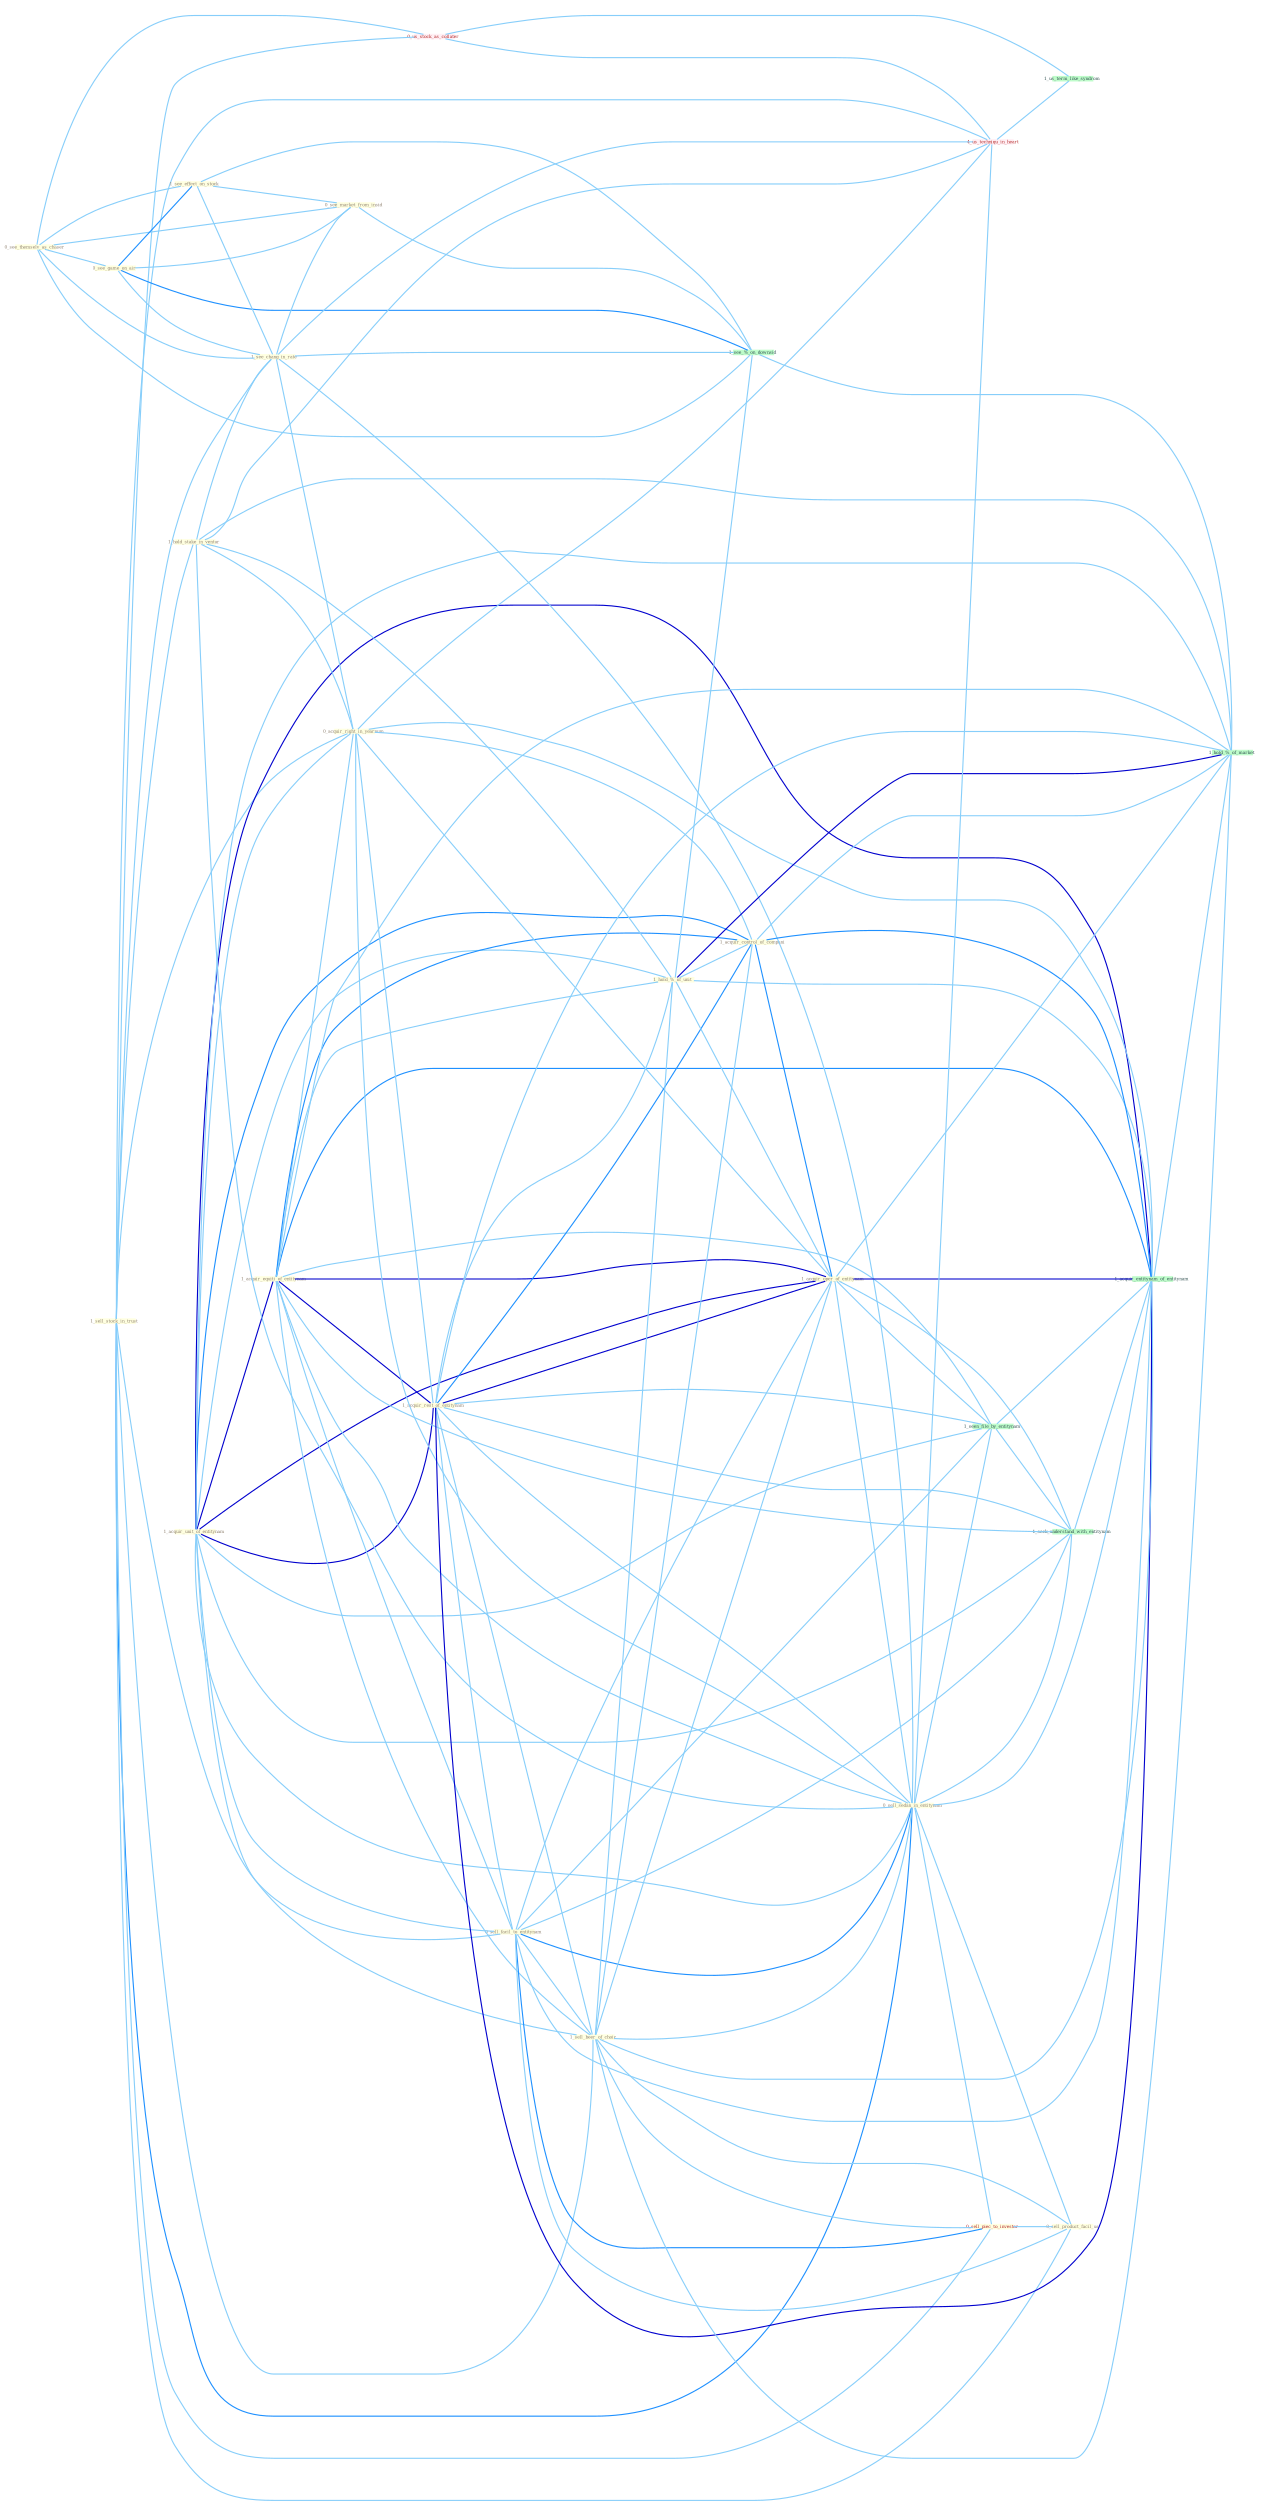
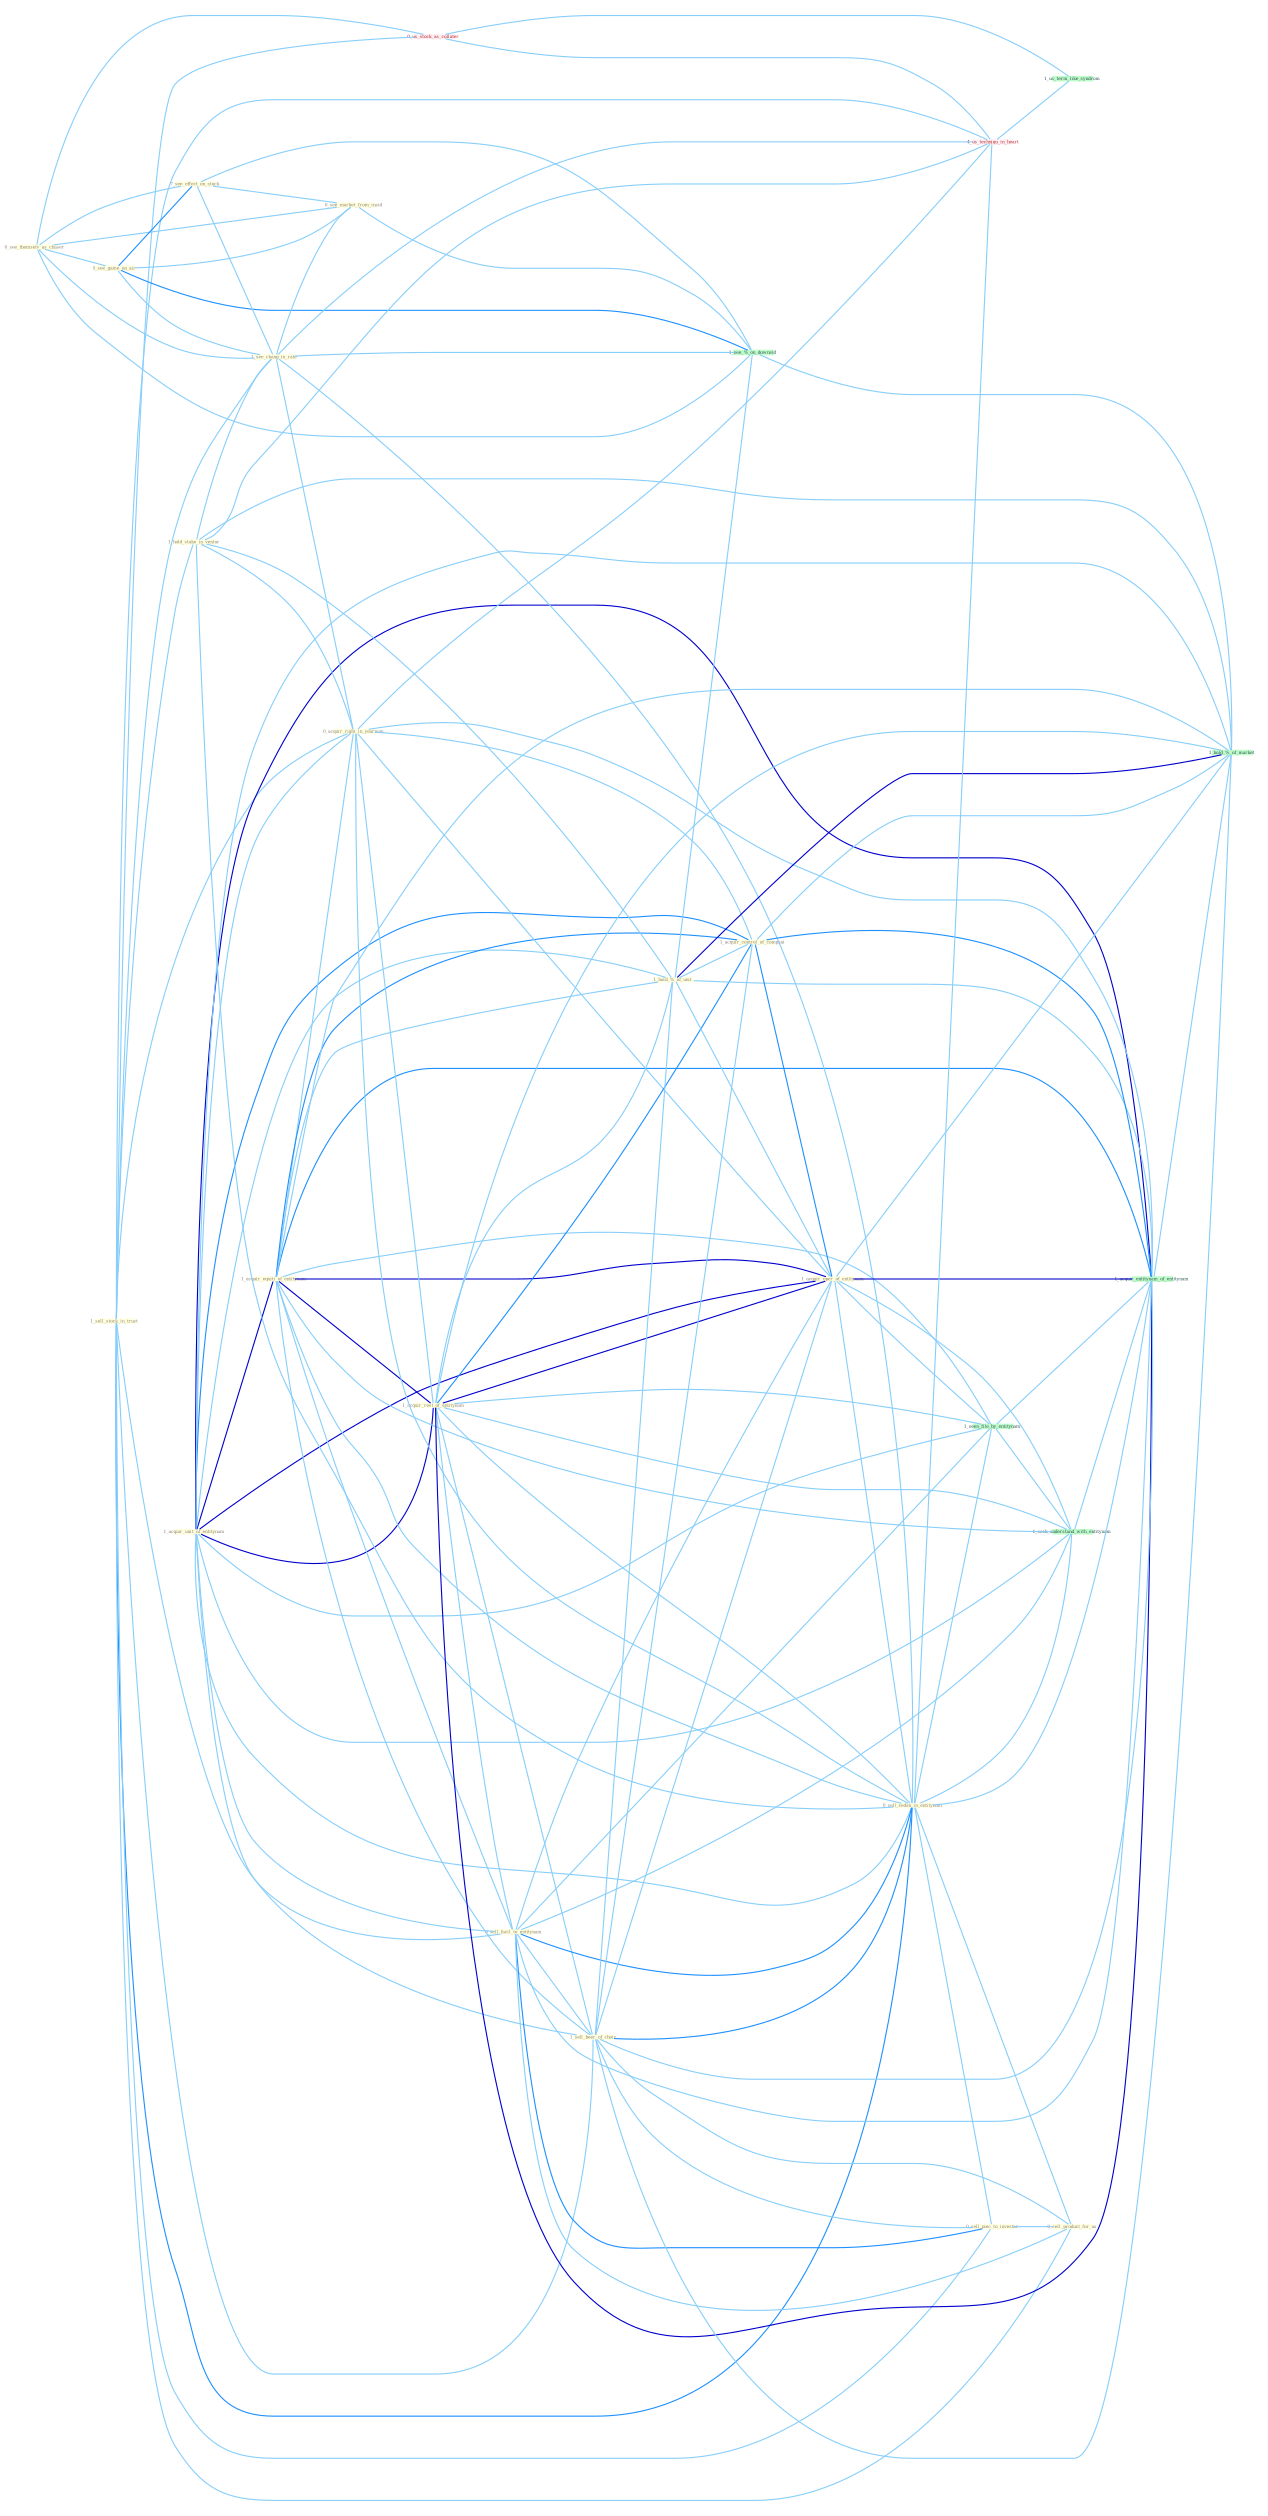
node "1_see_effect_on_stock": label "1_see_effect_on_stock" -> "7_see_effect_on_stock"
edge "0_sell_sedan_in_entitynam" -- "1_sell_beer_of_choic": color #87cefa -> #1e90ff
node "0_sell_piec_to_investor": fontcolor #b22222 -> #8b7d6b
node "0_sell_product_facil_us": label "0_sell_product_facil_us" -> "0_sell_product_for_us"
